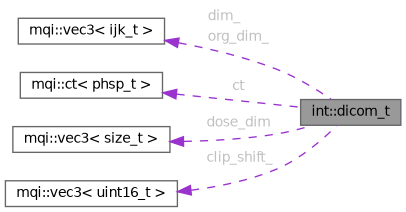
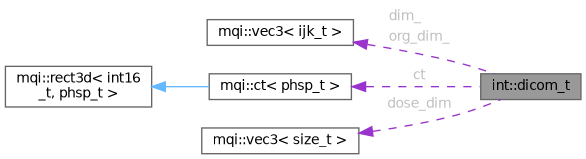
node "mqi::rect3d< int16 _t, phsp_t >": added
node "mqi::vec3< uint16_t >": removed
